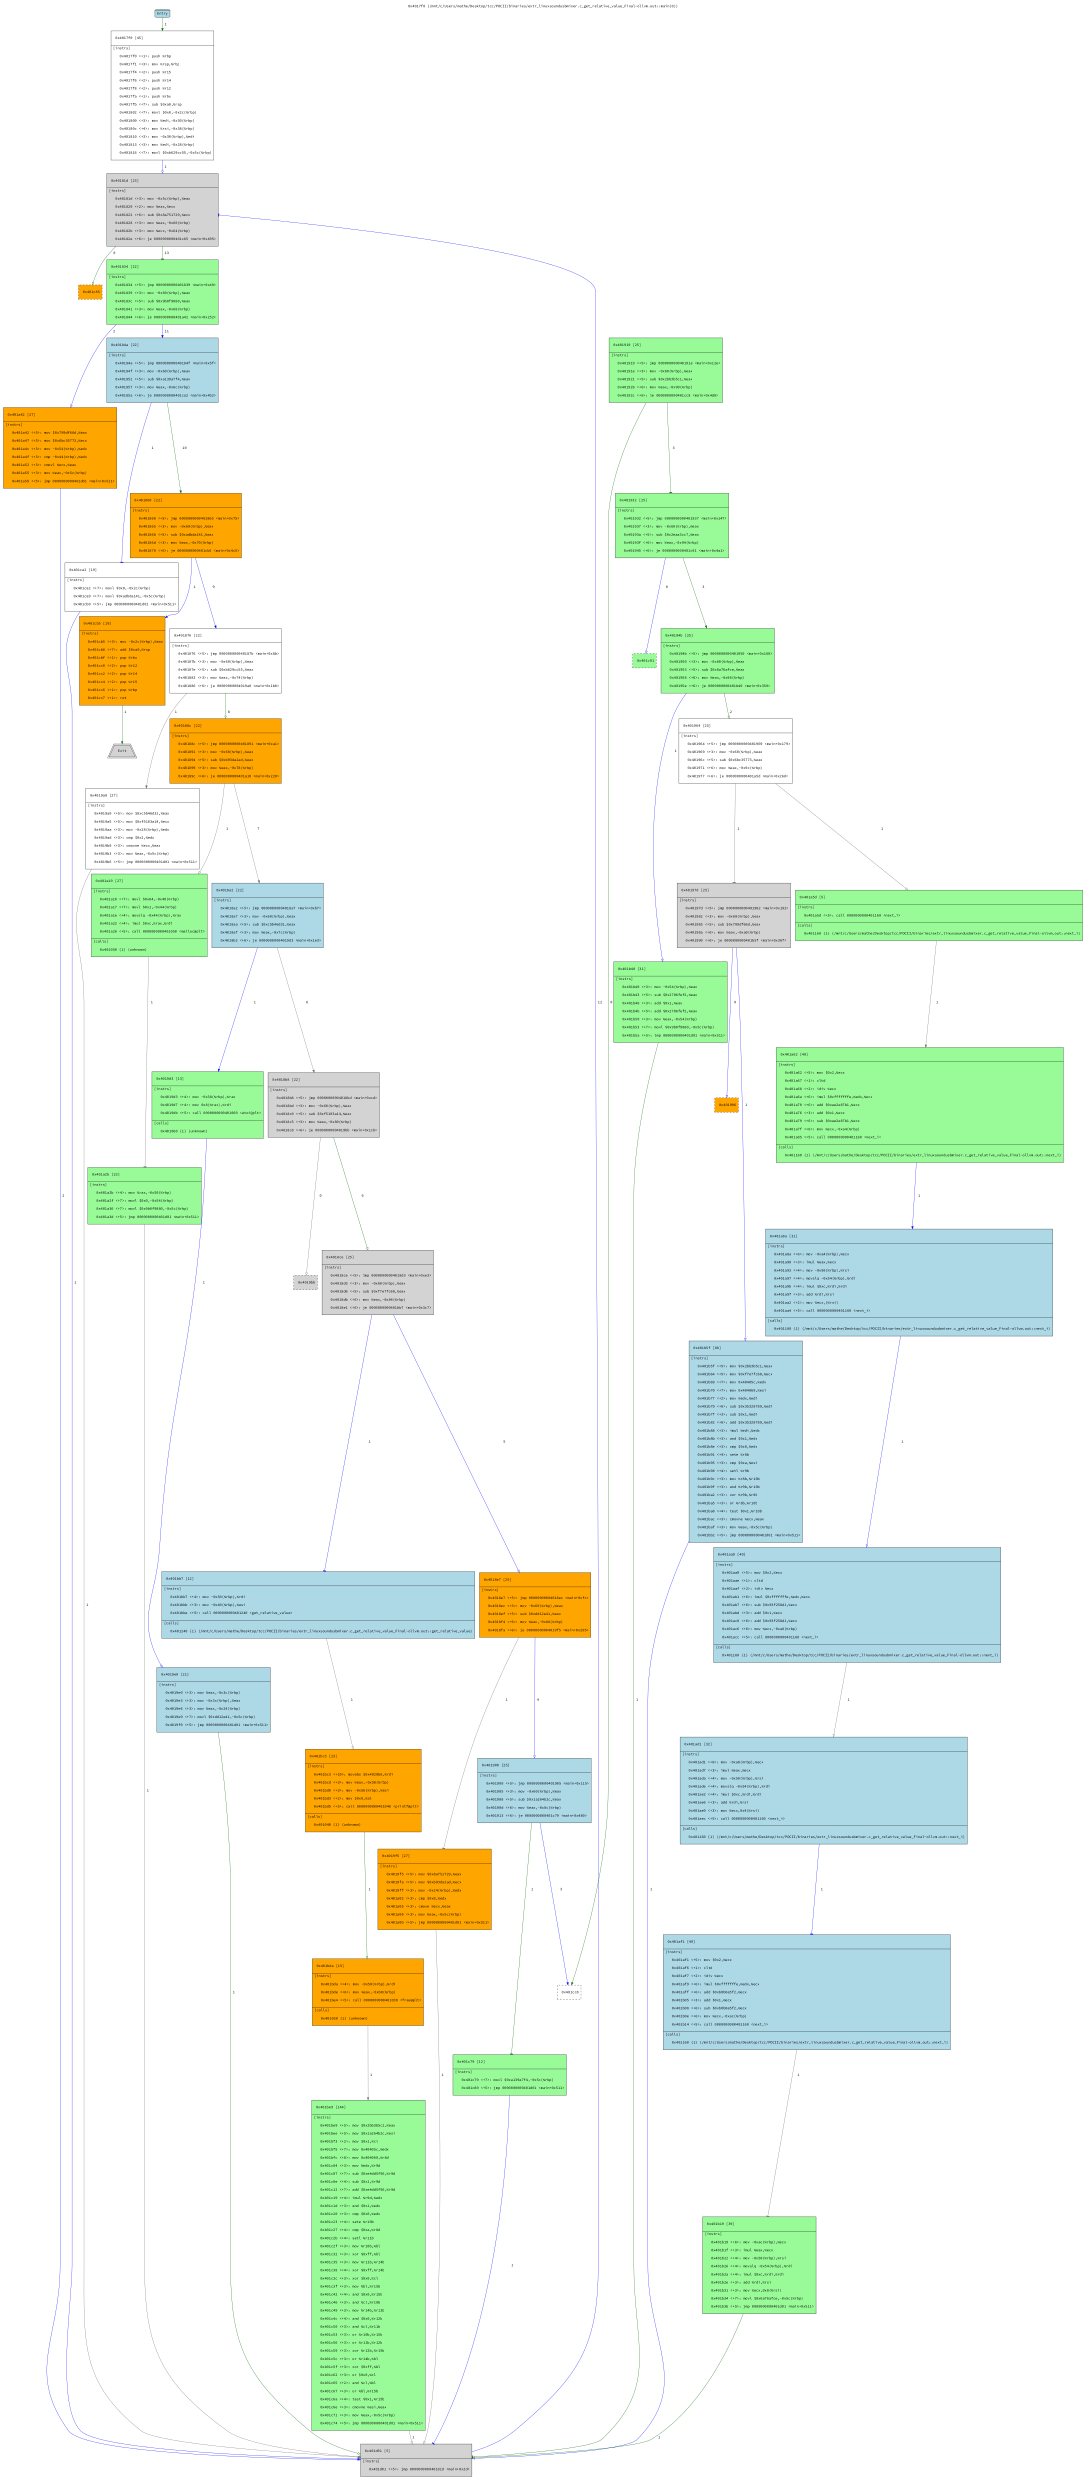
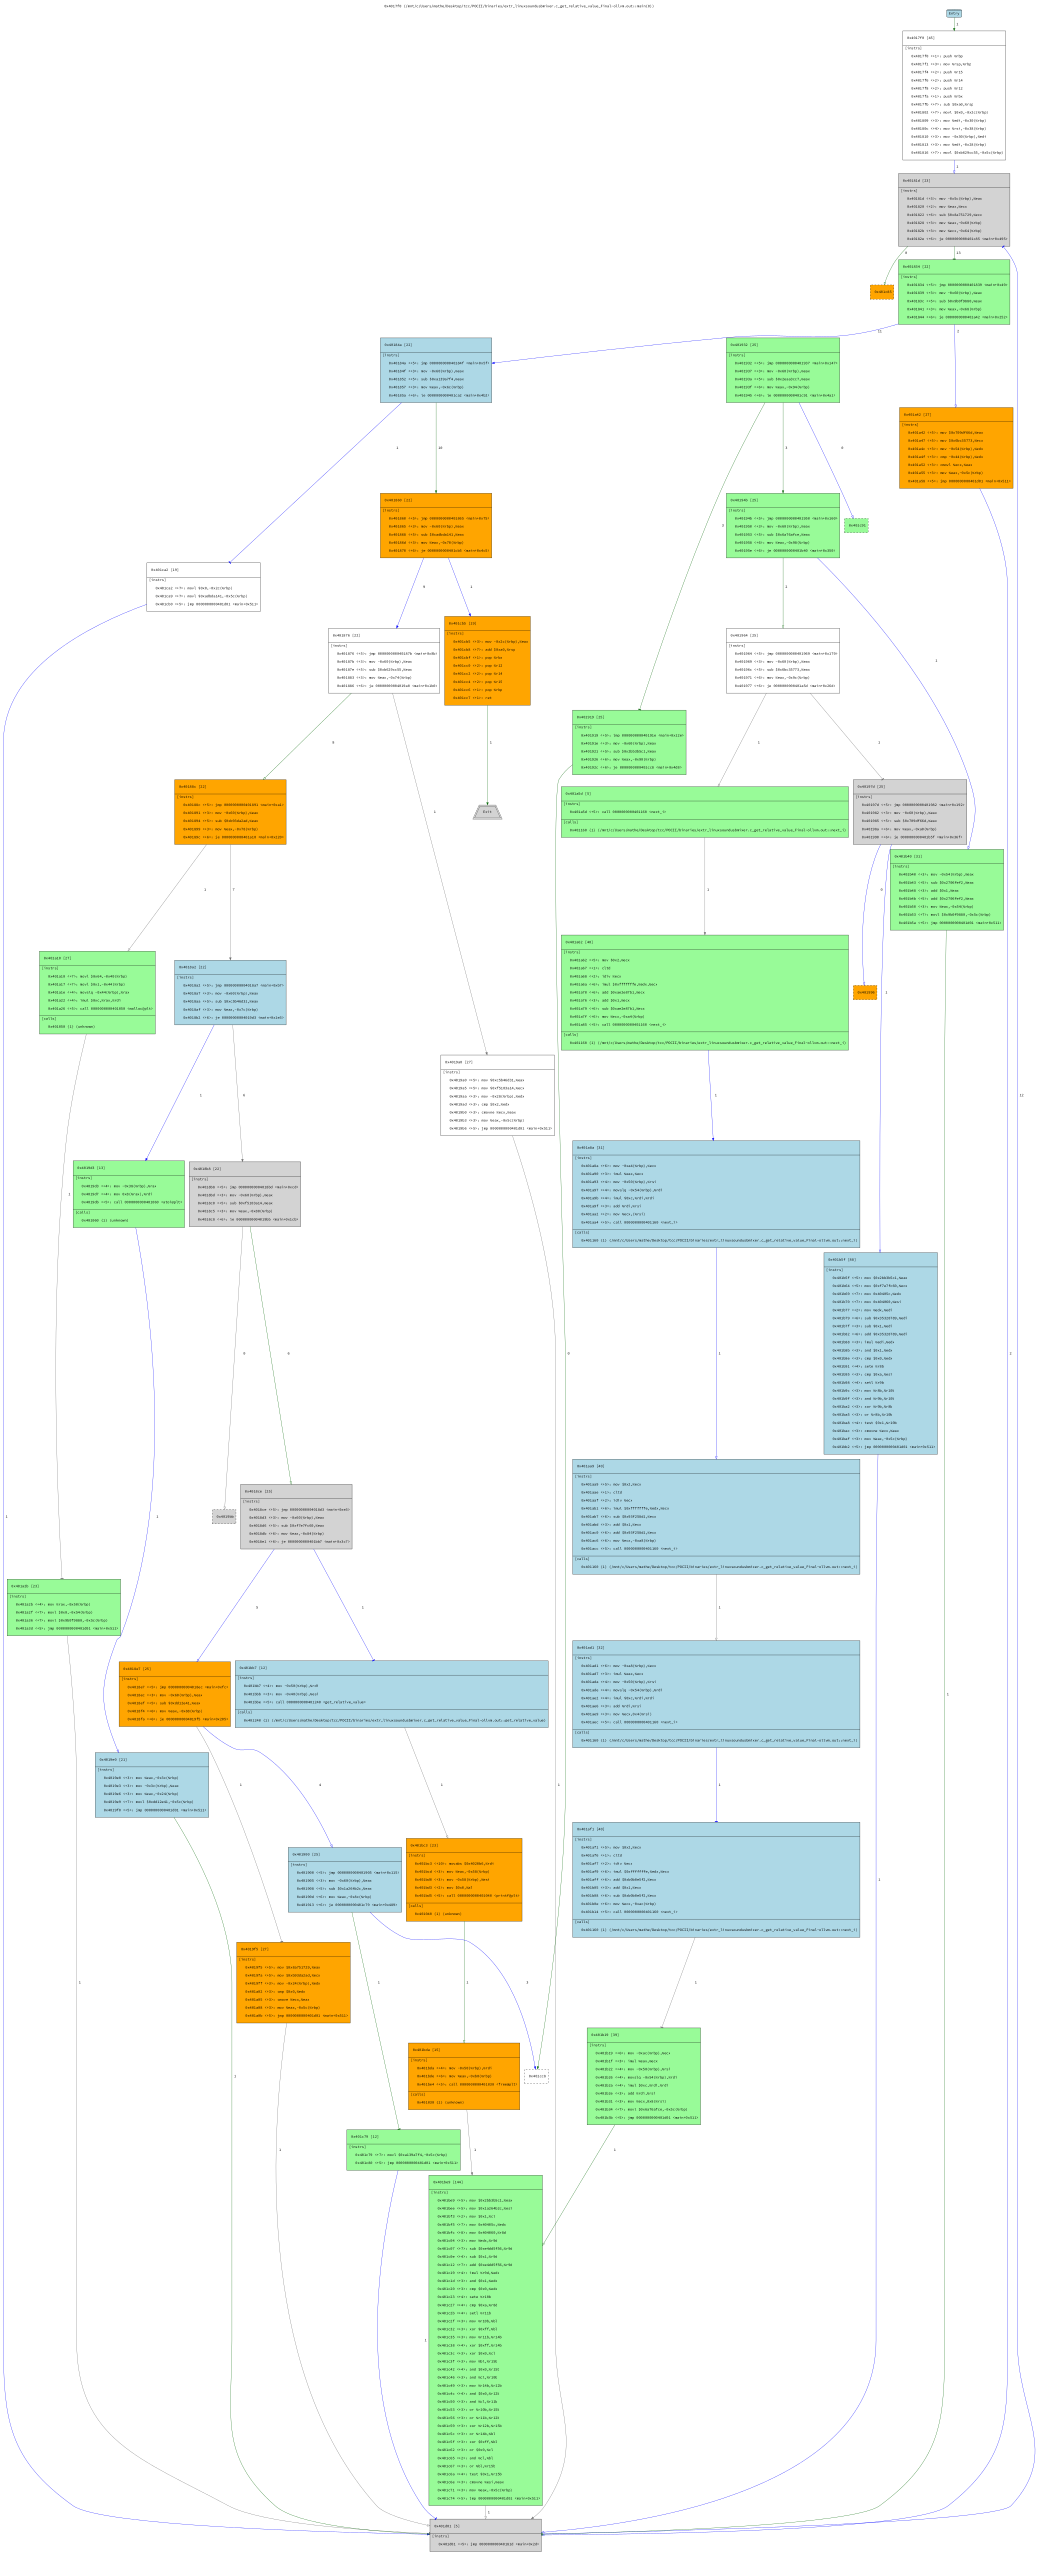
edge "0x401919 [25]" -> "0x401932 [25]": reversed
edge "0x401b19 [39]" -> "0x401d01 [5]": now "0x401b19 [39]" -> "0x401be9 [144]"
